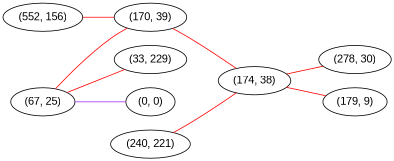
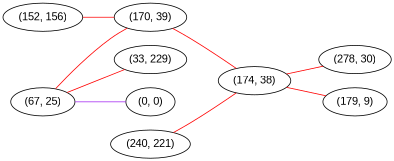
node "(552, 156)": label "(552, 156)" -> "(152, 156)"
